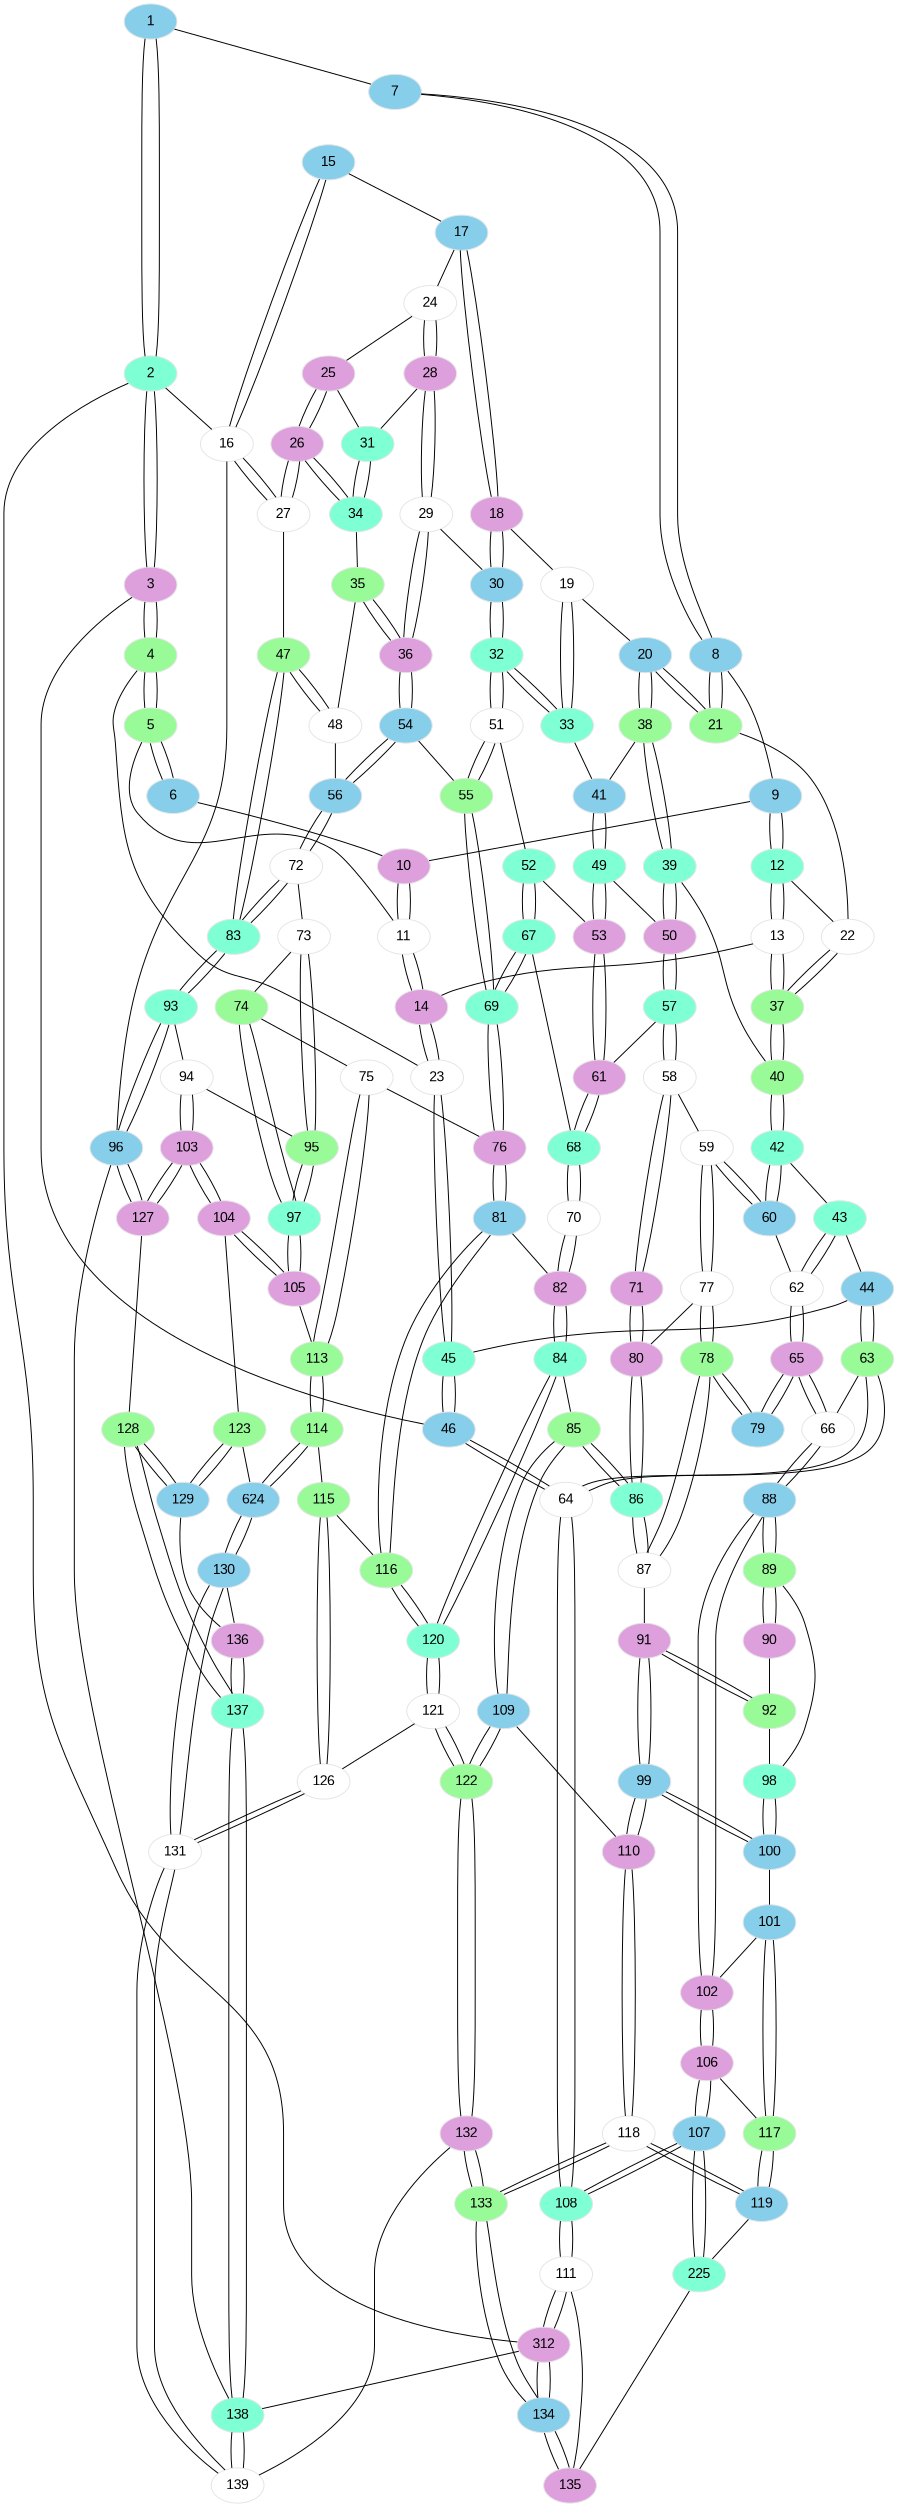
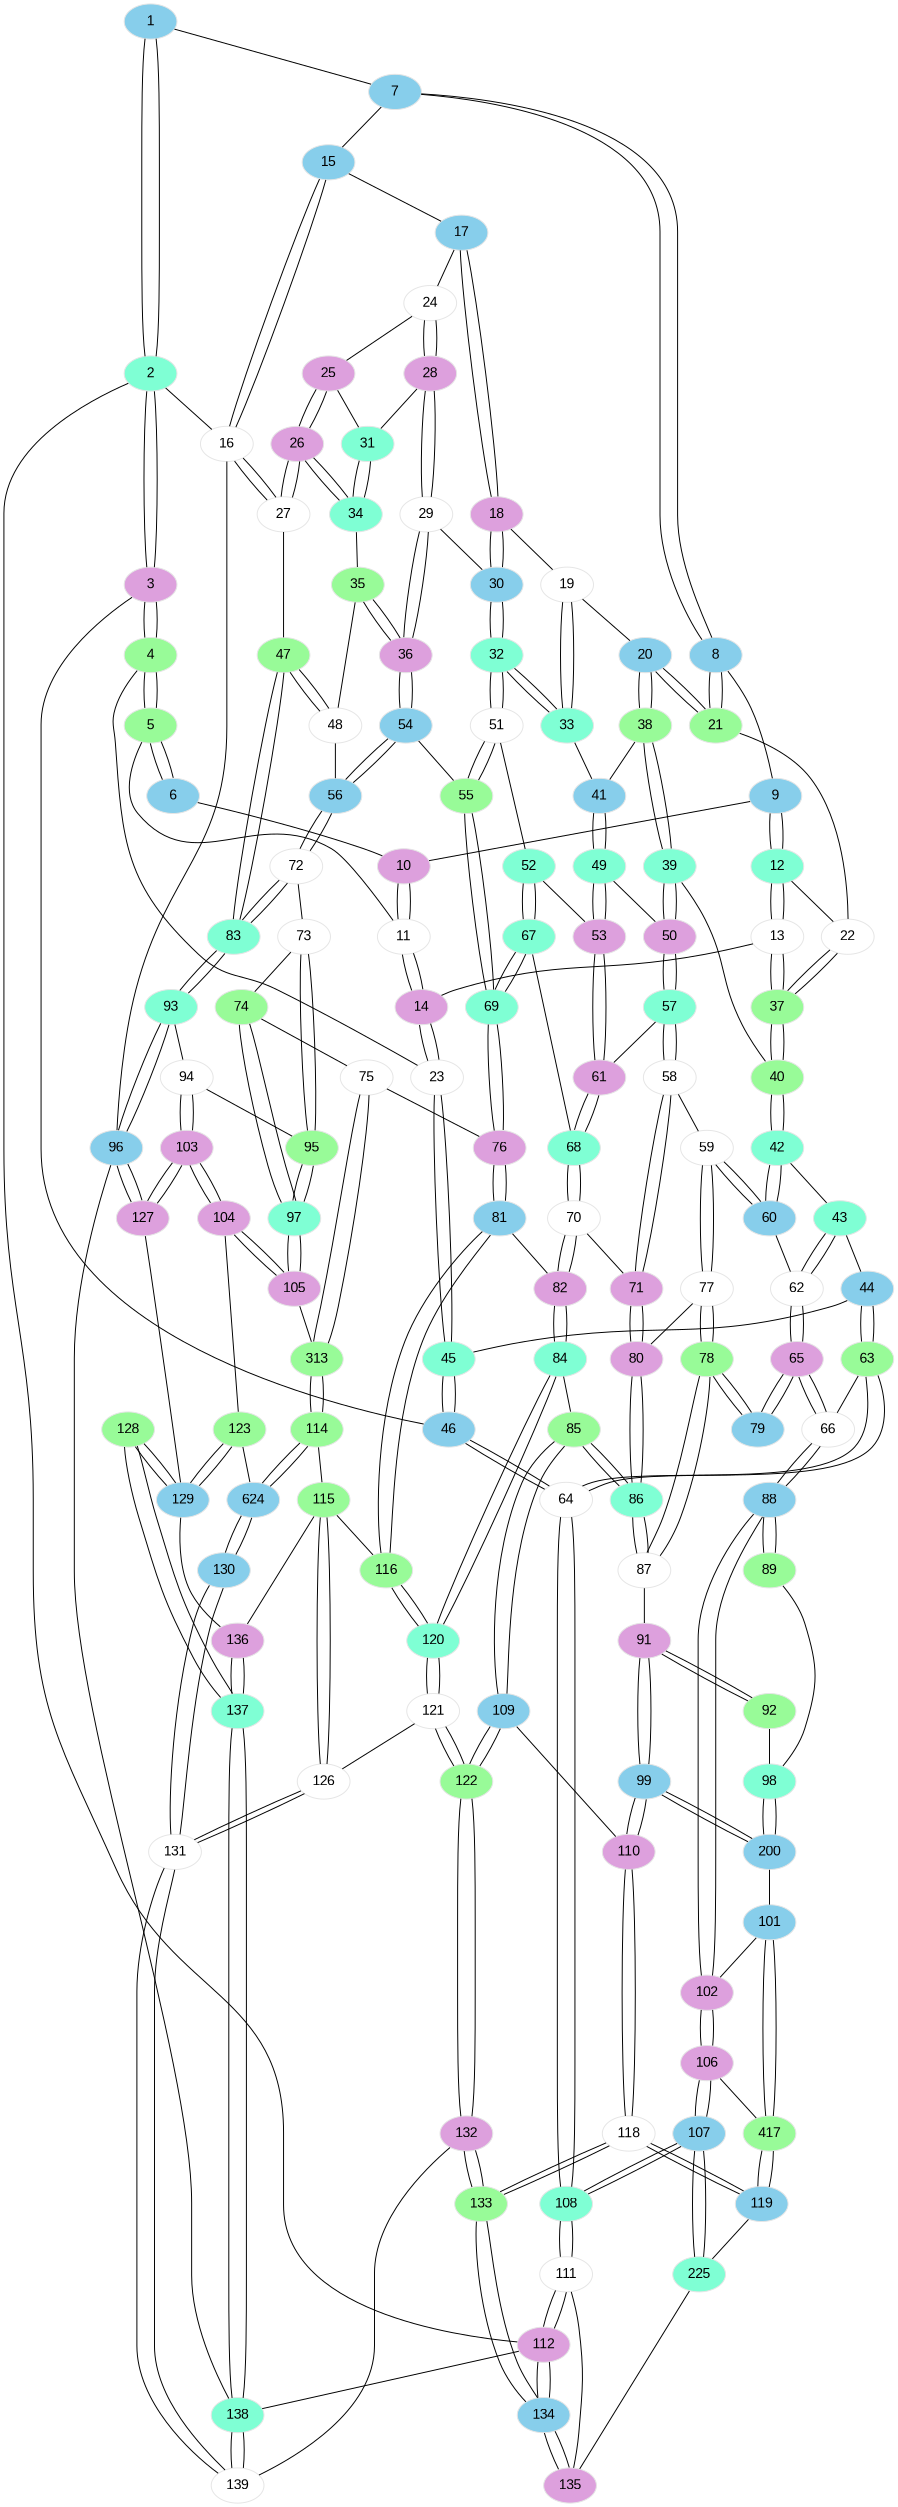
edge "7" -- "15": added
edge "70" -- "71": added
edge "127" -- "128": now "127" -- "129"
node "113": label "113" -> "313"
edge "130" -- "136": now "115" -- "136"
node "90": removed
node "100": label "100" -> "200"
node "117": label "117" -> "417"
node "312": label "312" -> "112"
